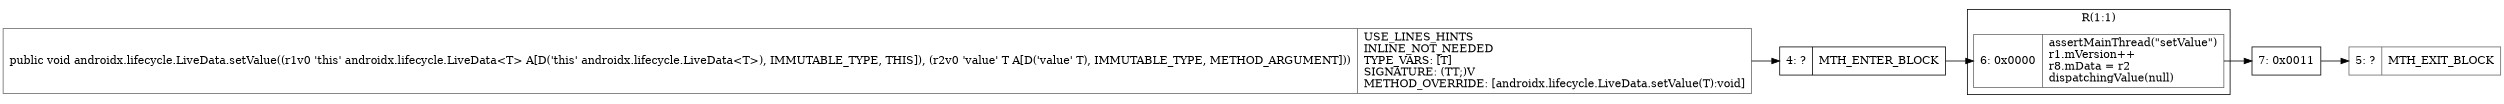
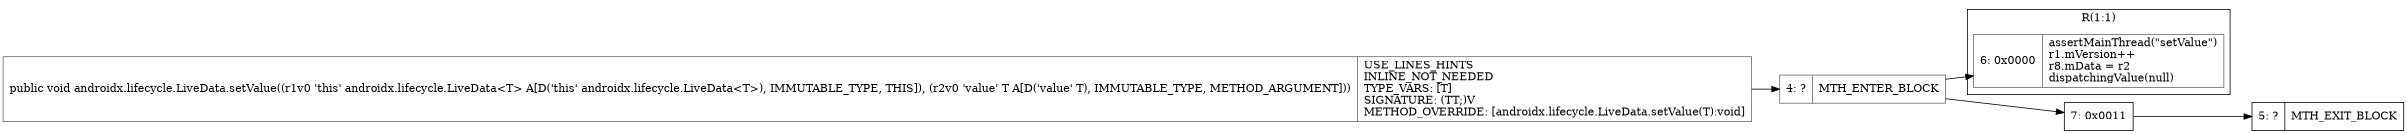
node "4: ?": color black -> gray40
edge "6: 0x0000" -> "7: 0x0011": now "4: ?" -> "7: 0x0011"
node "5: ?": color gray40 -> black
